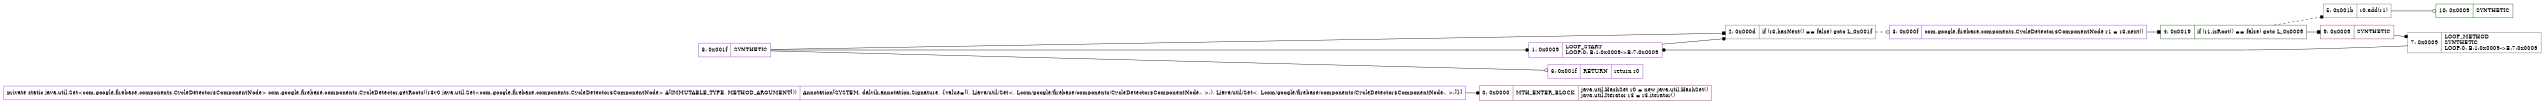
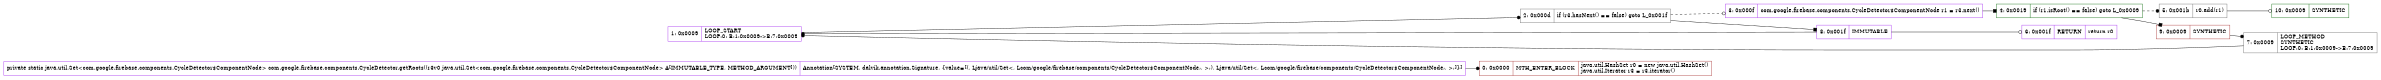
edge "8: 0x001f" -> "2: 0x000d": reversed
node "8: 0x001f": text "SYNTHETIC" -> "IMMUTABLE"
